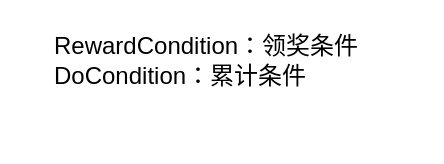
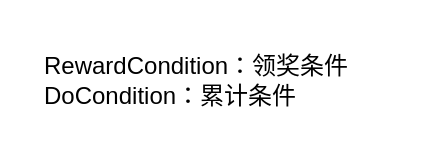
node "RewardCondition：领奖条件 DoCondition：累计条件": moved (231, 61) -> (221, 81)
